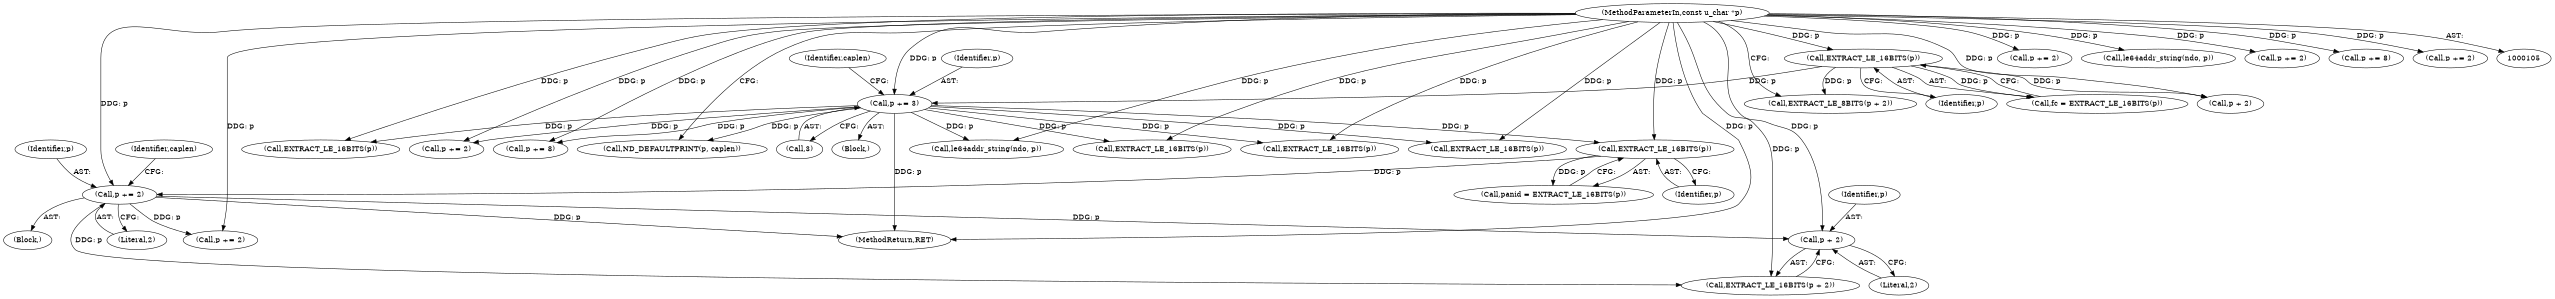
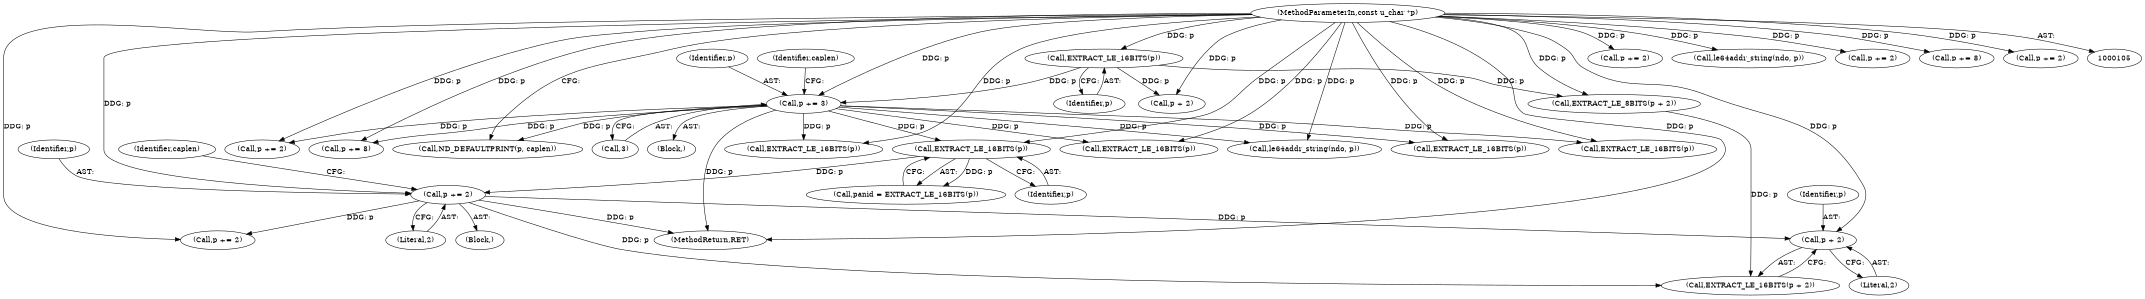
edge "(MethodParameterIn,const u_char *p)" -> "(Call,EXTRACT_LE_8BITS(p + 2))": label "CFG: " -> "DDG: p"
node "(Call,fc = EXTRACT_LE_16BITS(p))": removed
edge "(MethodParameterIn,const u_char *p)" -> "(Call,EXTRACT_LE_16BITS(p + 2))": now "(Call,EXTRACT_LE_8BITS(p + 2))" -> "(Call,EXTRACT_LE_16BITS(p + 2))"
